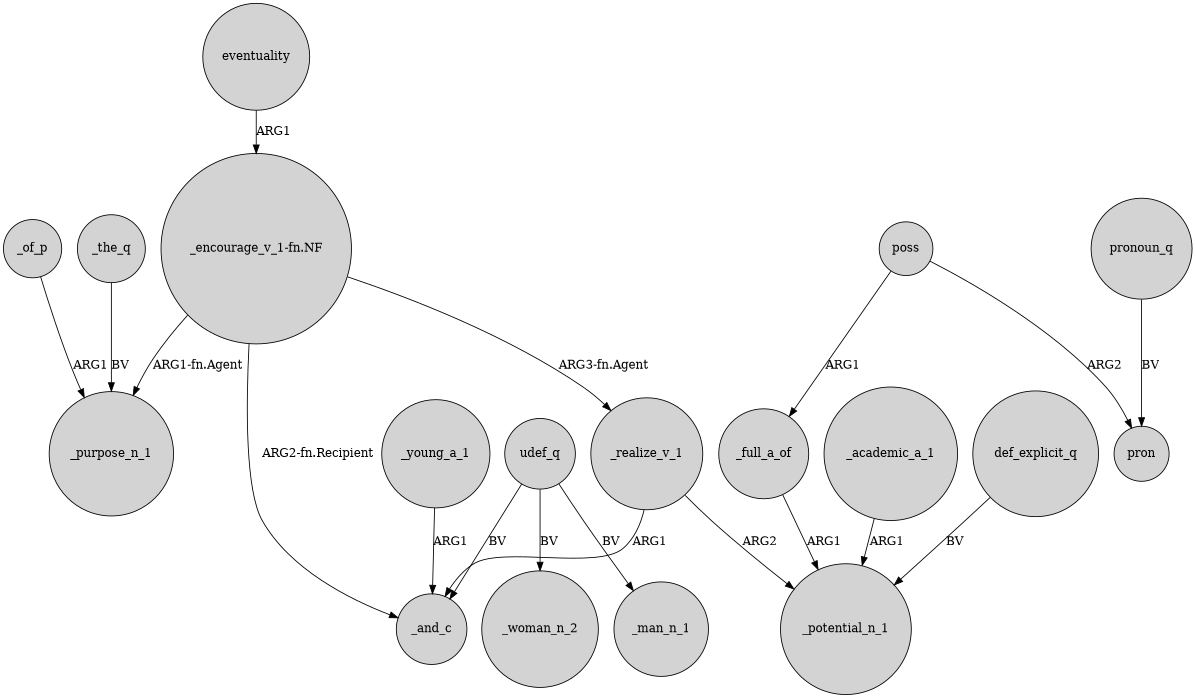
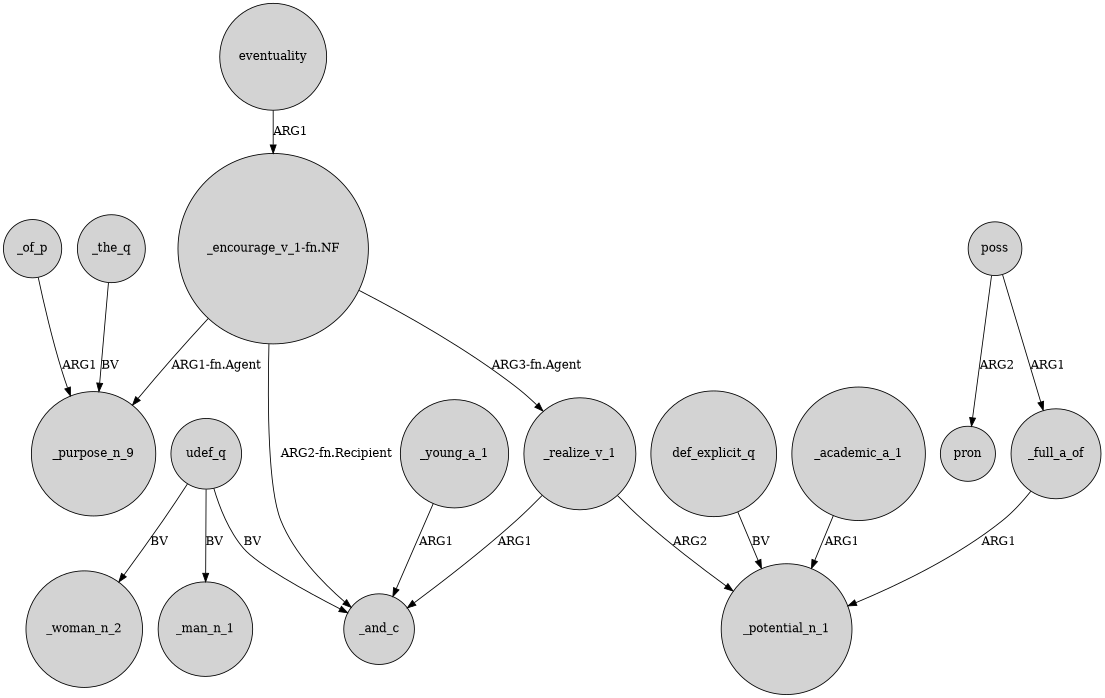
node "pronoun_q": removed
node "_purpose_n_1": label "_purpose_n_1" -> "_purpose_n_9"
